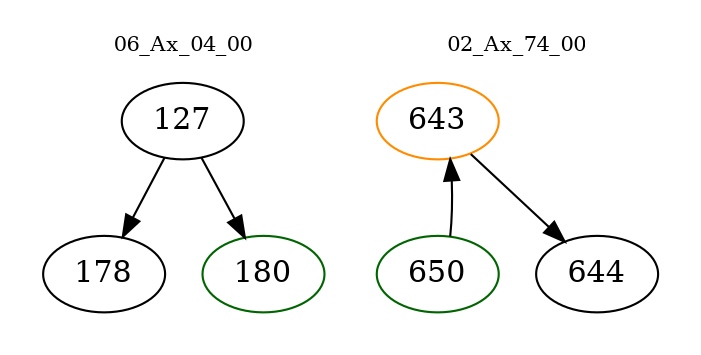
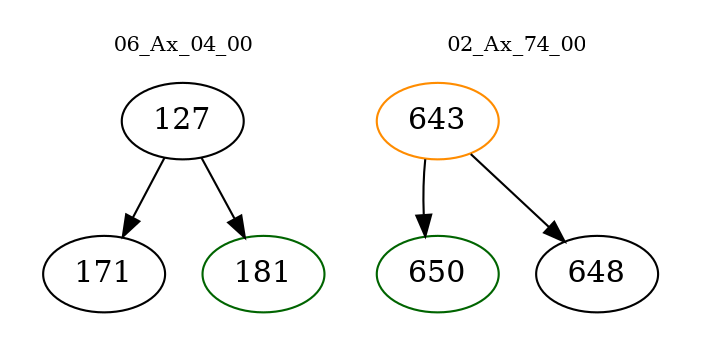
edge "650" -> "643": reversed
node "178": label "178" -> "171"
node "180": label "180" -> "181"
node "644": label "644" -> "648"
